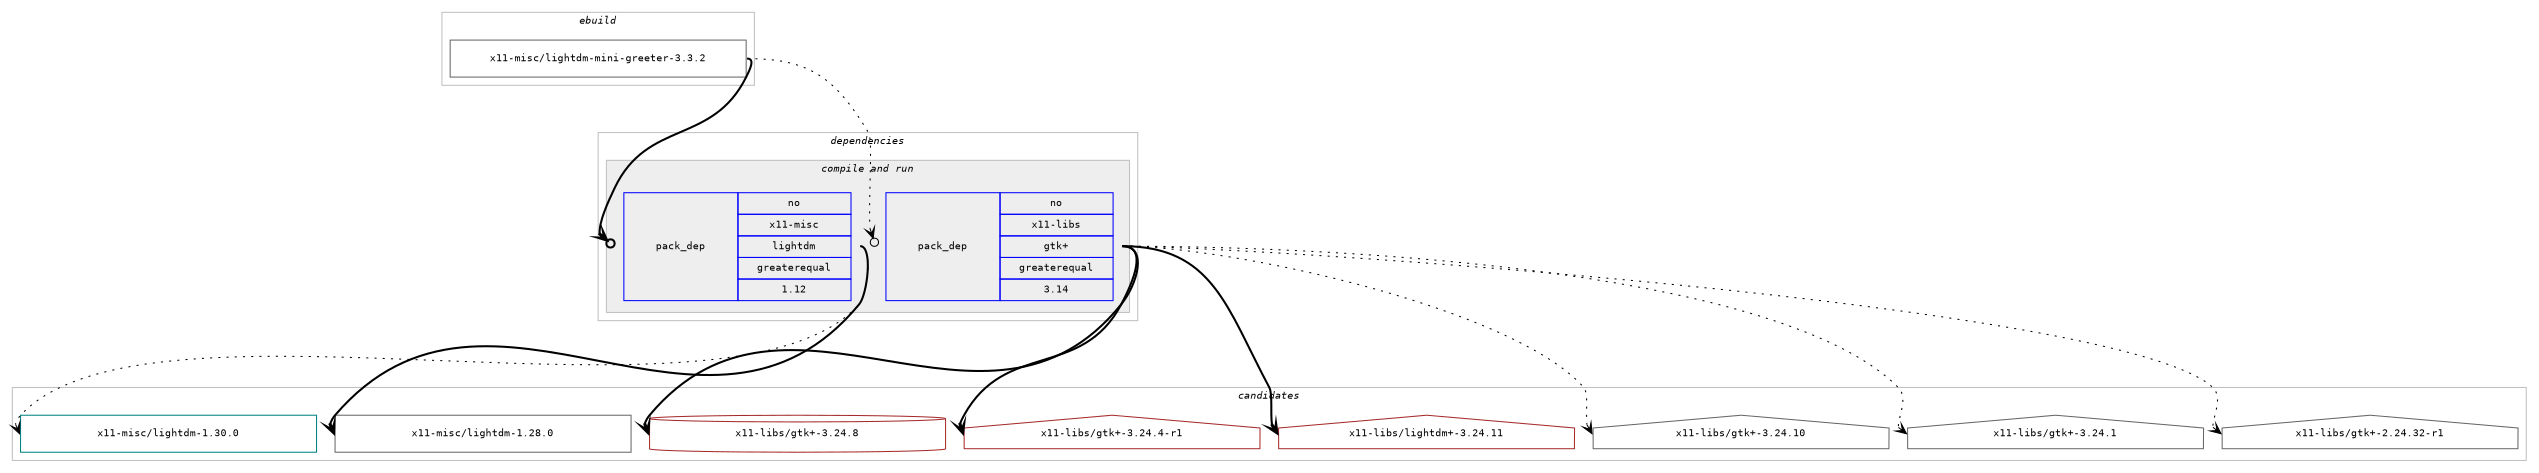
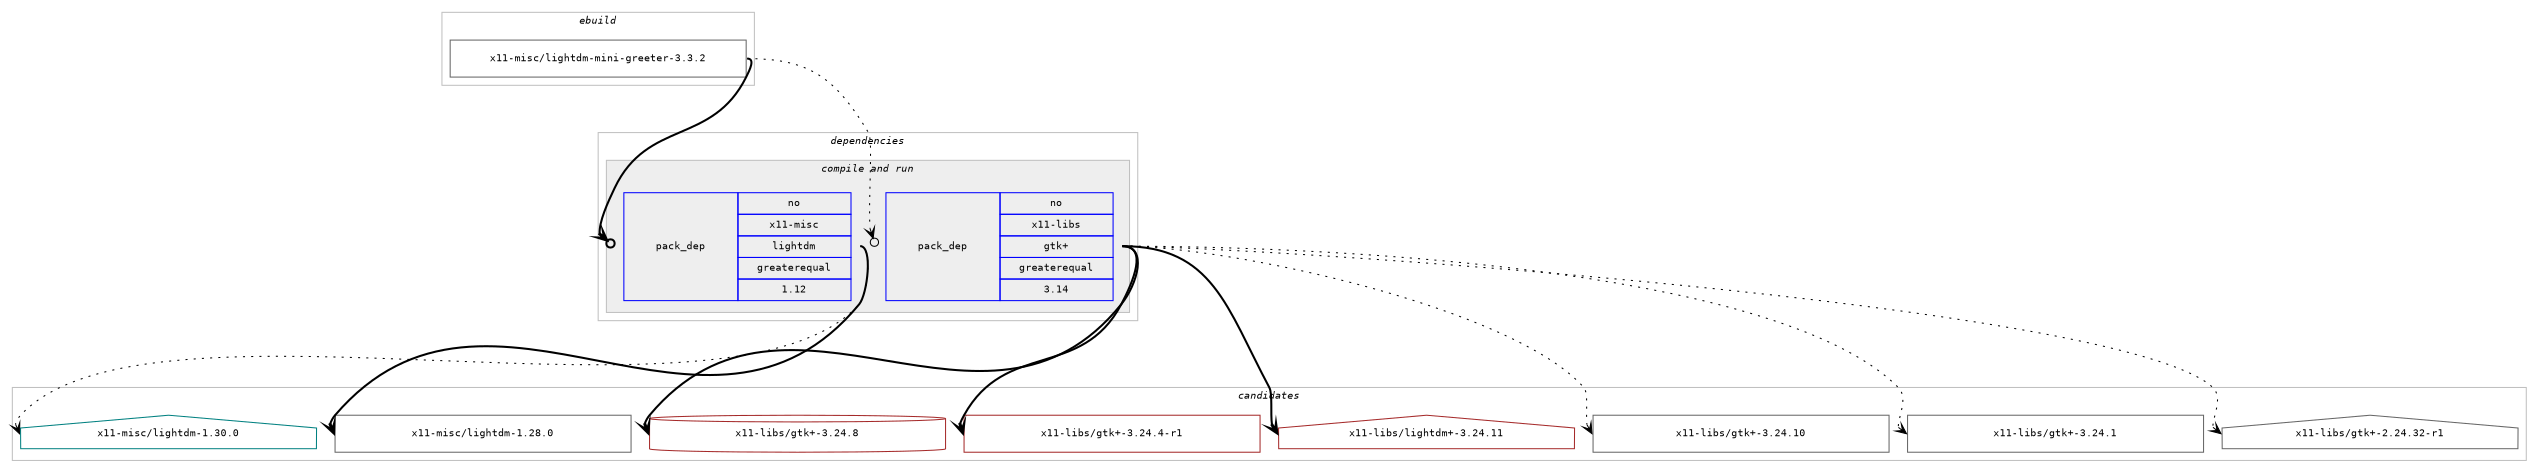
node "x11-misc/lightdm-1.30.0": shape box -> house
node "x11-libs/gtk+-3.24.4-r1": shape house -> box
node "x11-libs/gtk+-3.24.10": shape house -> box
node "x11-libs/gtk+-3.24.1": shape house -> box
